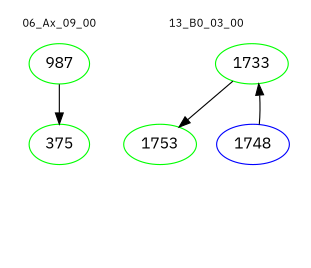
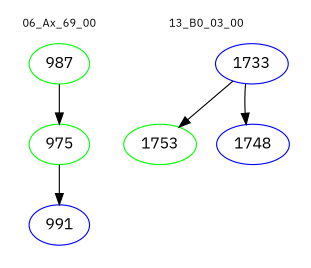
cluster "06_Ax_09_00": label "06_Ax_09_00" -> "06_Ax_69_00"
node "1733": color green -> blue
edge "1748" -> "1733": reversed
node "375": label "375" -> "975"
node "991": added
